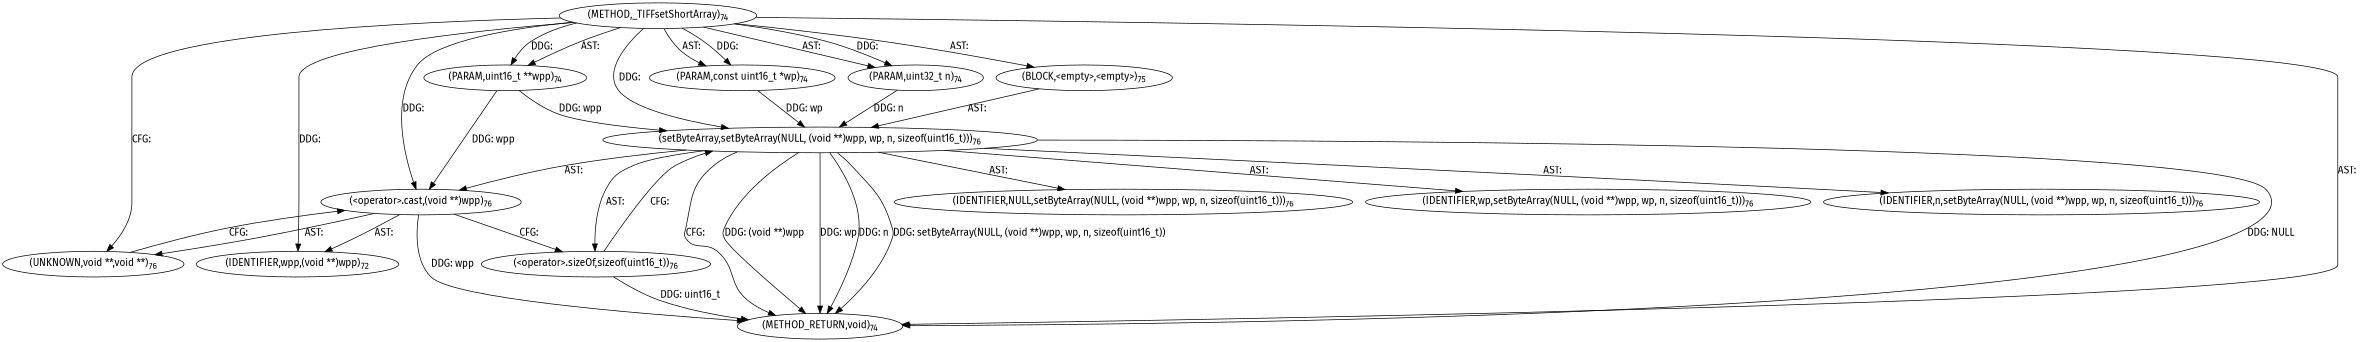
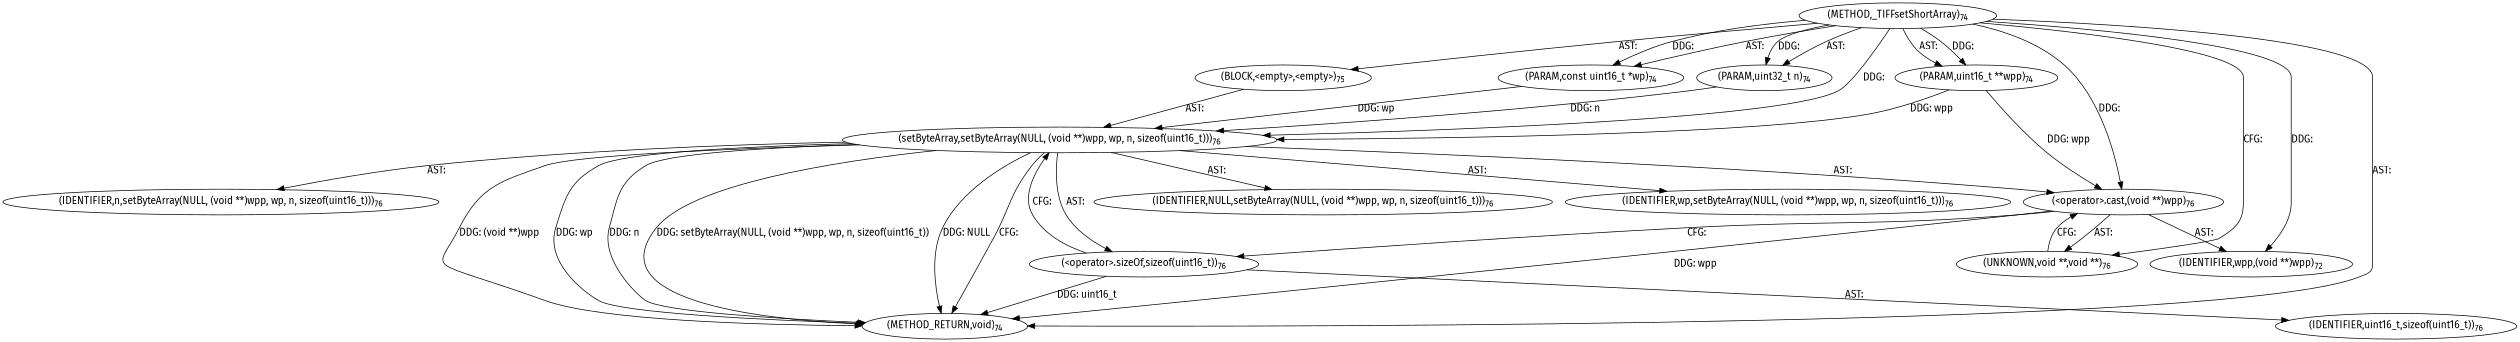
node "(IDENTIFIER,uint16_t,sizeof(uint16_t))": added
